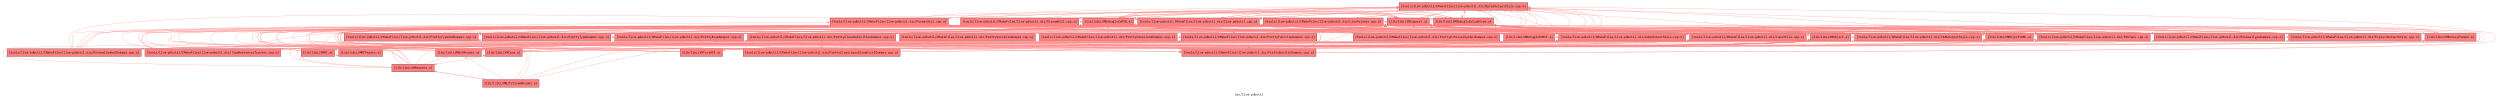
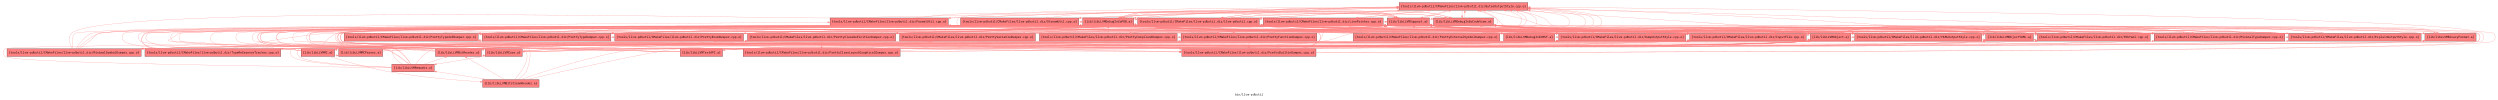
edge "{lib/libLLVMRemarks.a}" -> "{lib/libLLVMBitstreamReader.a}": now "{lib/libLLVMMC.a}" -> "{lib/libLLVMBitstreamReader.a}"
